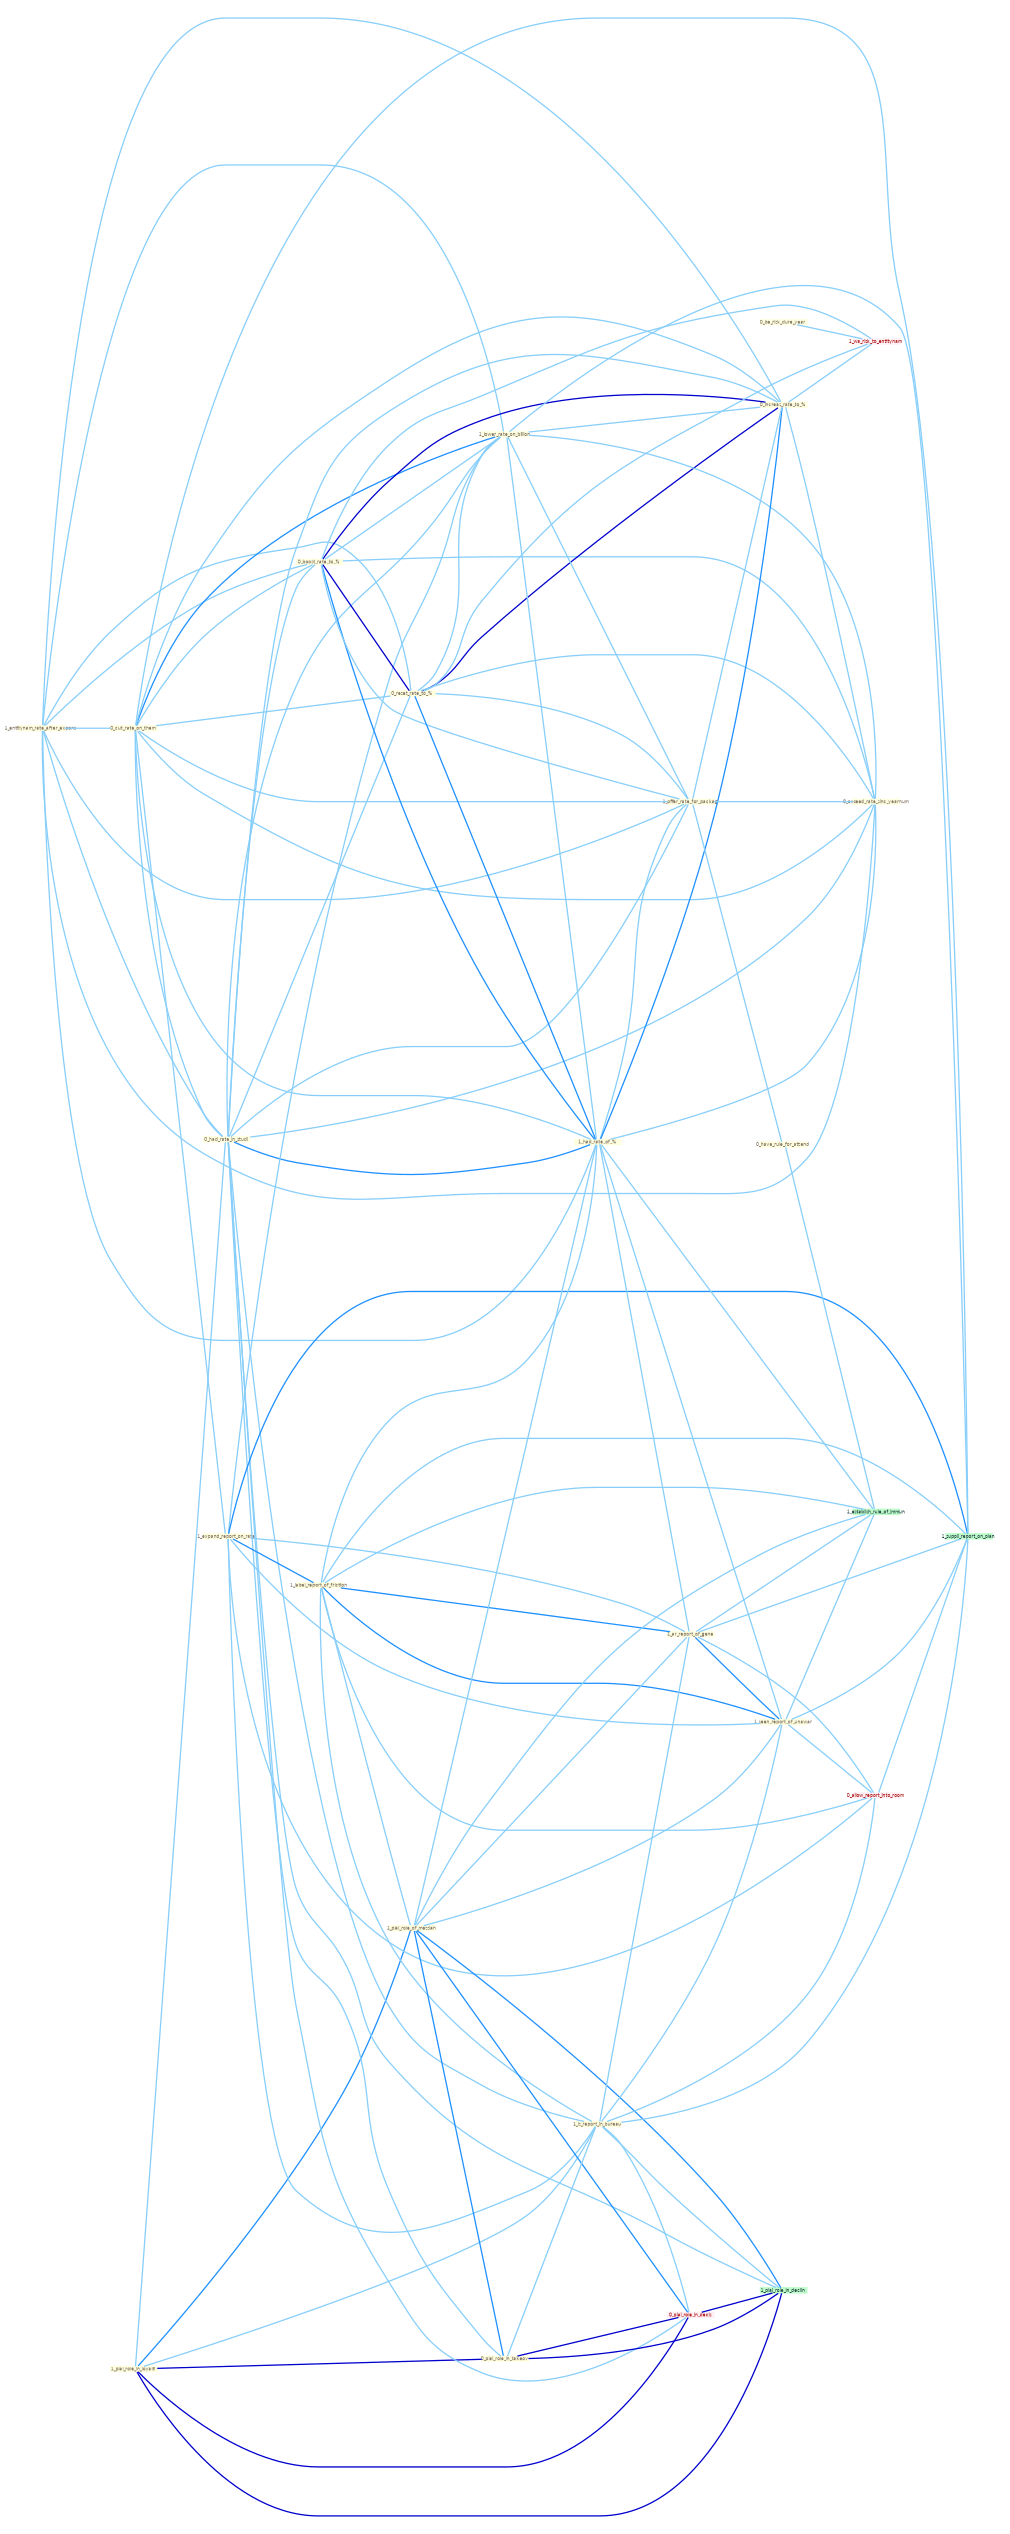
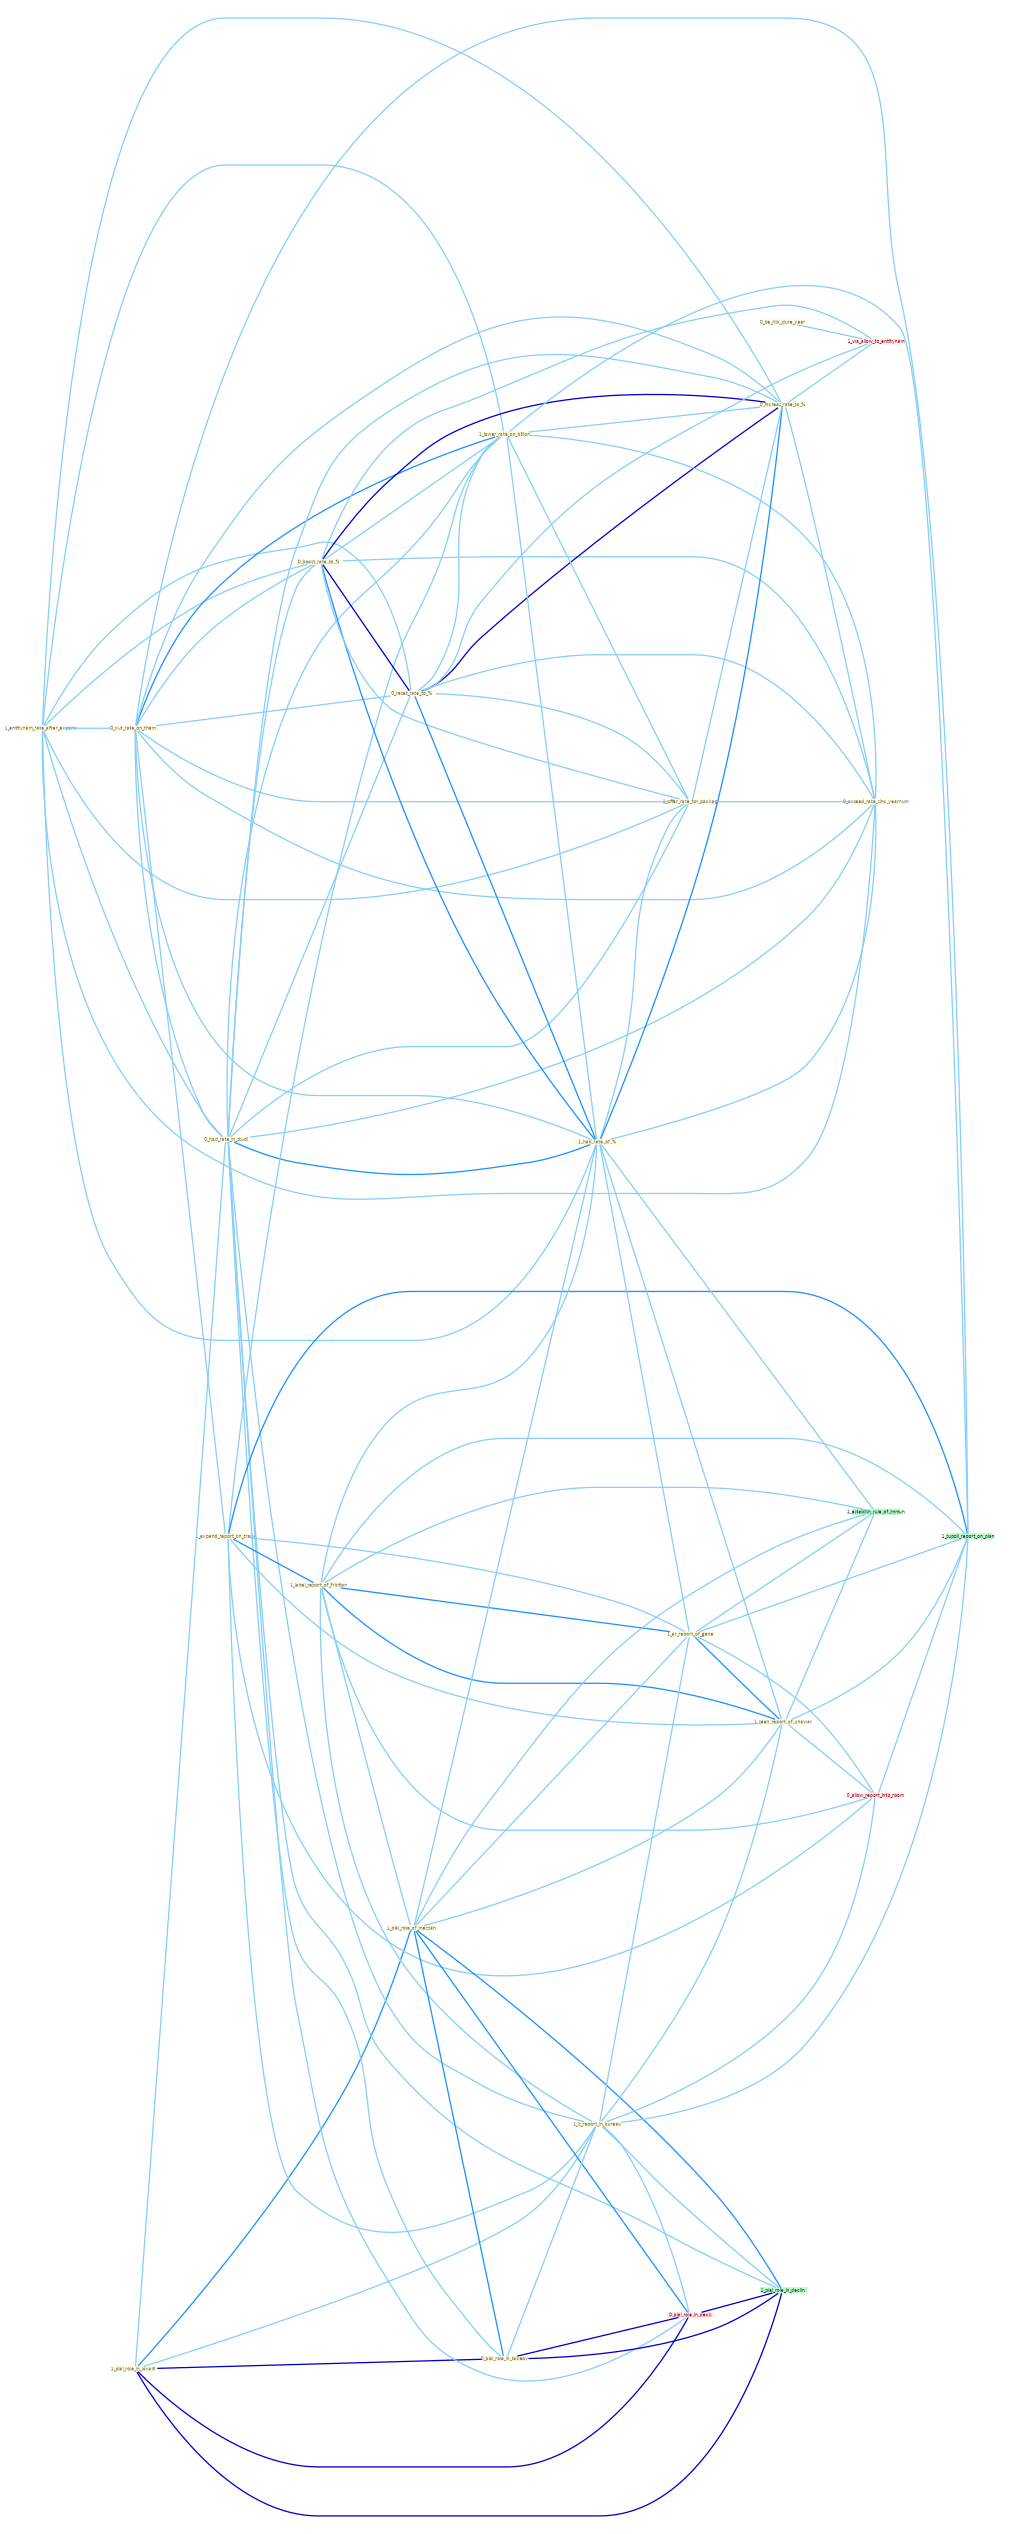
node "1_wa_risk_to_entitynam": label "1_wa_risk_to_entitynam" -> "1_wa_allow_to_entitynam"
node "0_have_rule_for_attend": removed
node "1_expand_report_on_rate": label "1_expand_report_on_rate" -> "1_expand_report_on_trade"
